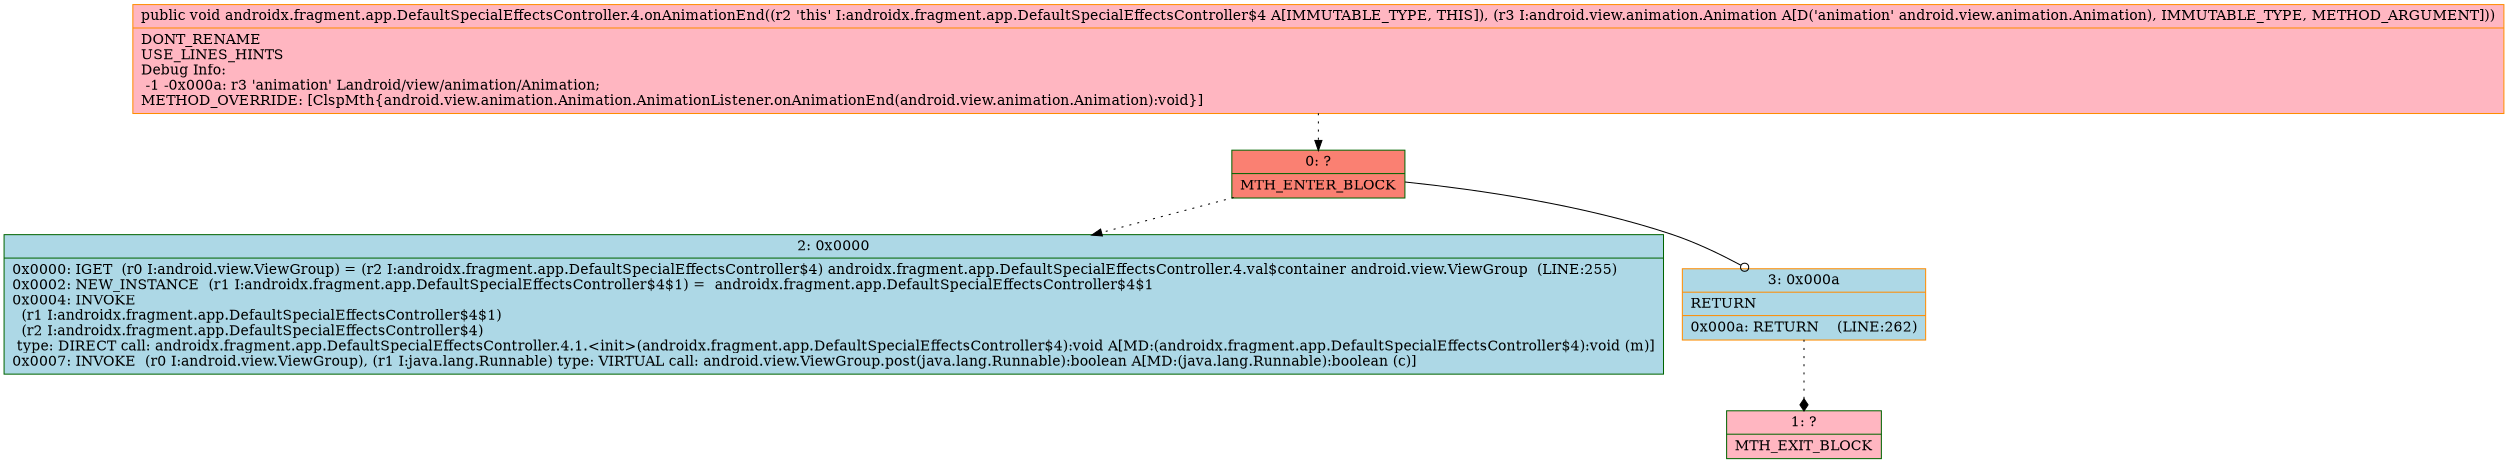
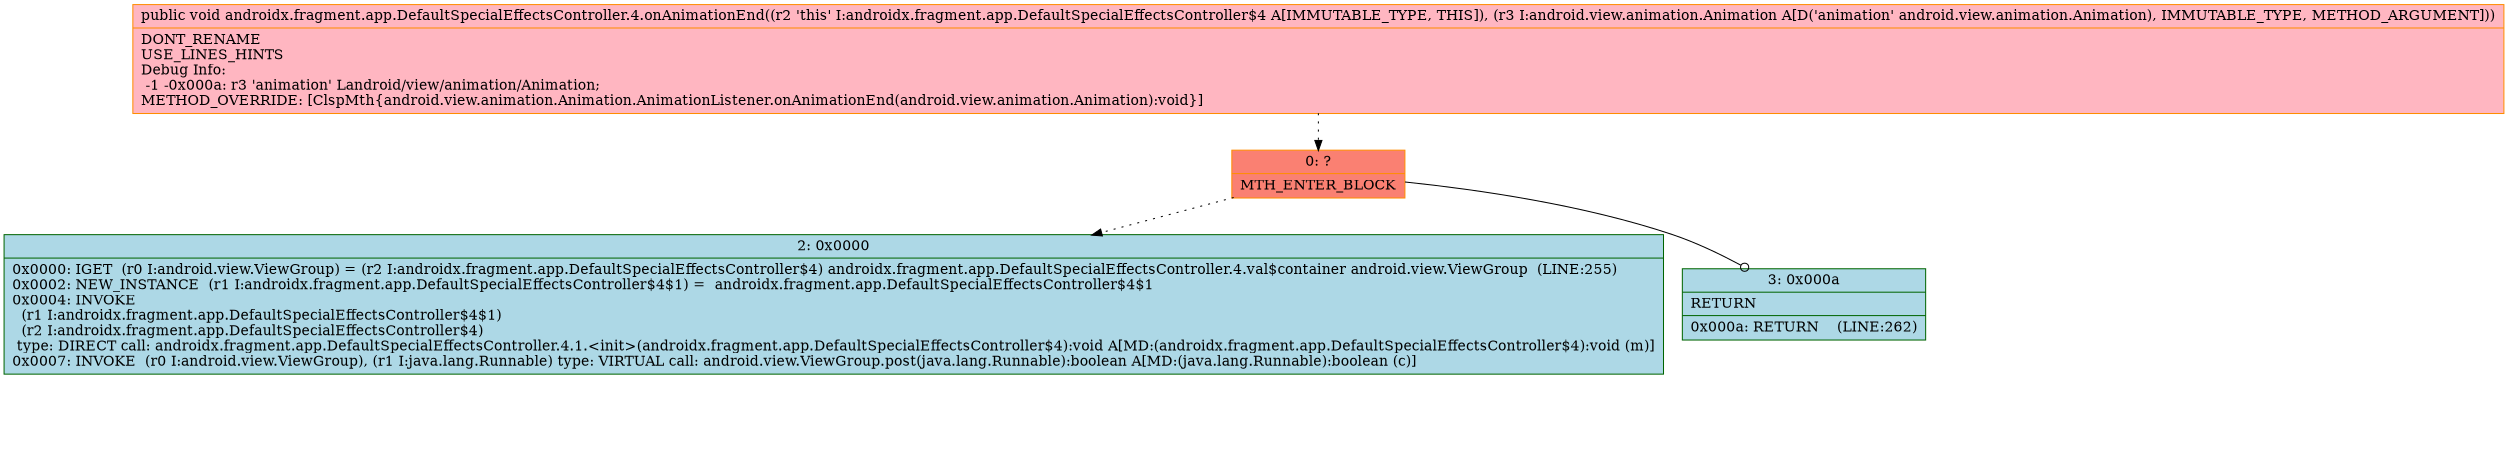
node "0: ?": color darkgreen -> darkorange
node "3: 0x000a": color darkorange -> darkgreen
node "1: ?": removed
